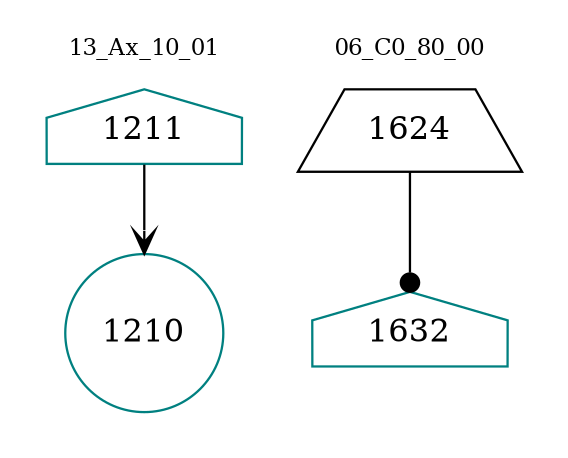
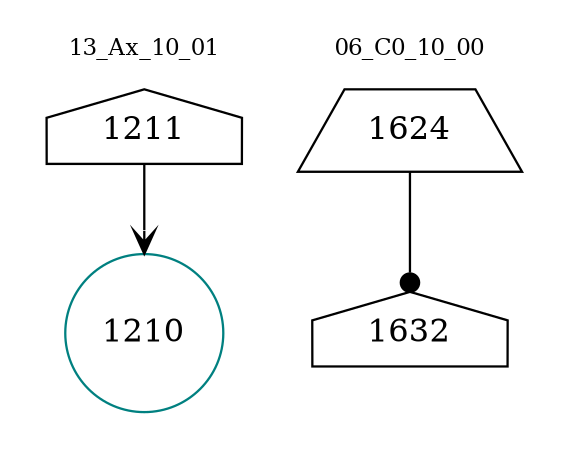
cluster "06_C0_80_00": label "06_C0_80_00" -> "06_C0_10_00"
node "1211": color teal -> black
node "1632": color teal -> black
